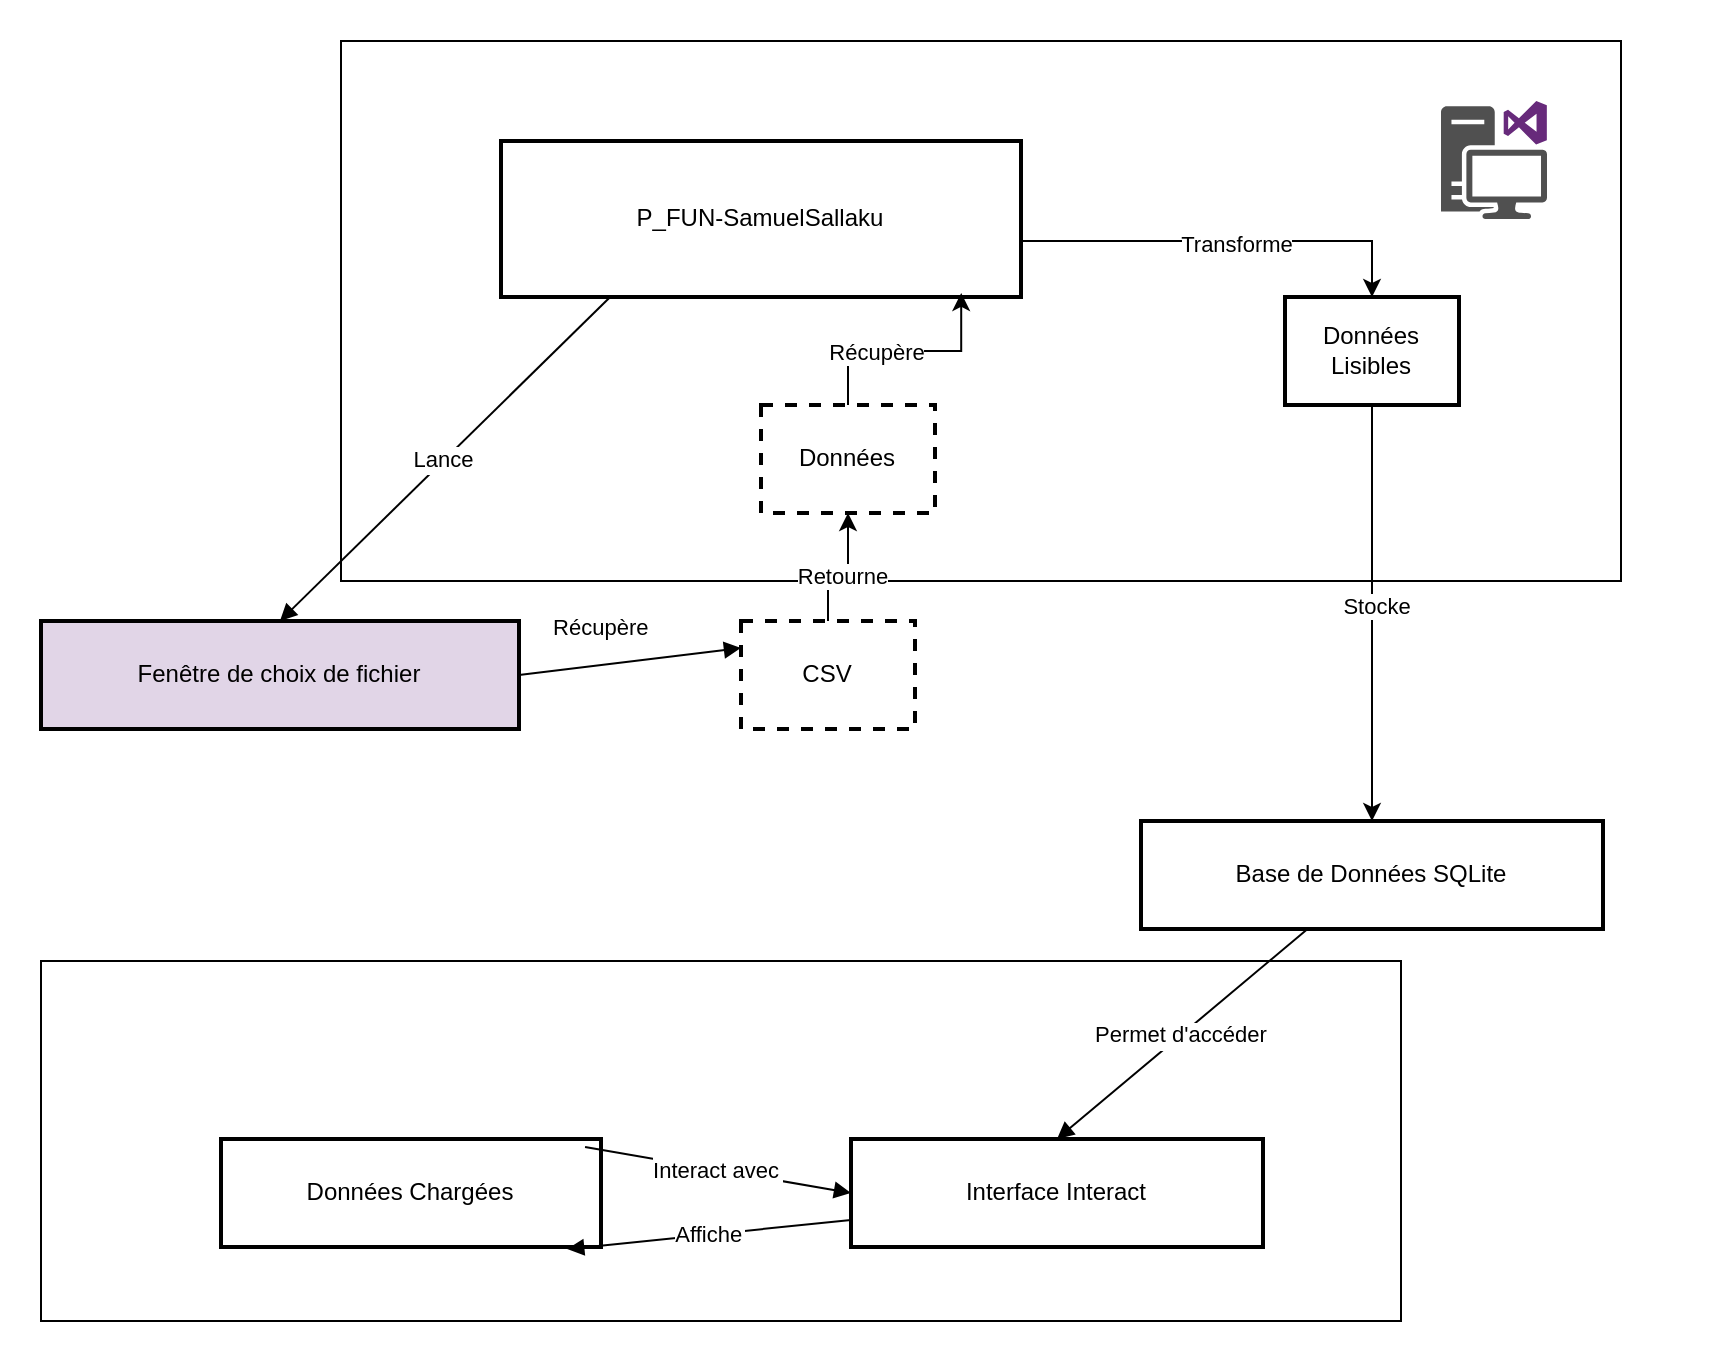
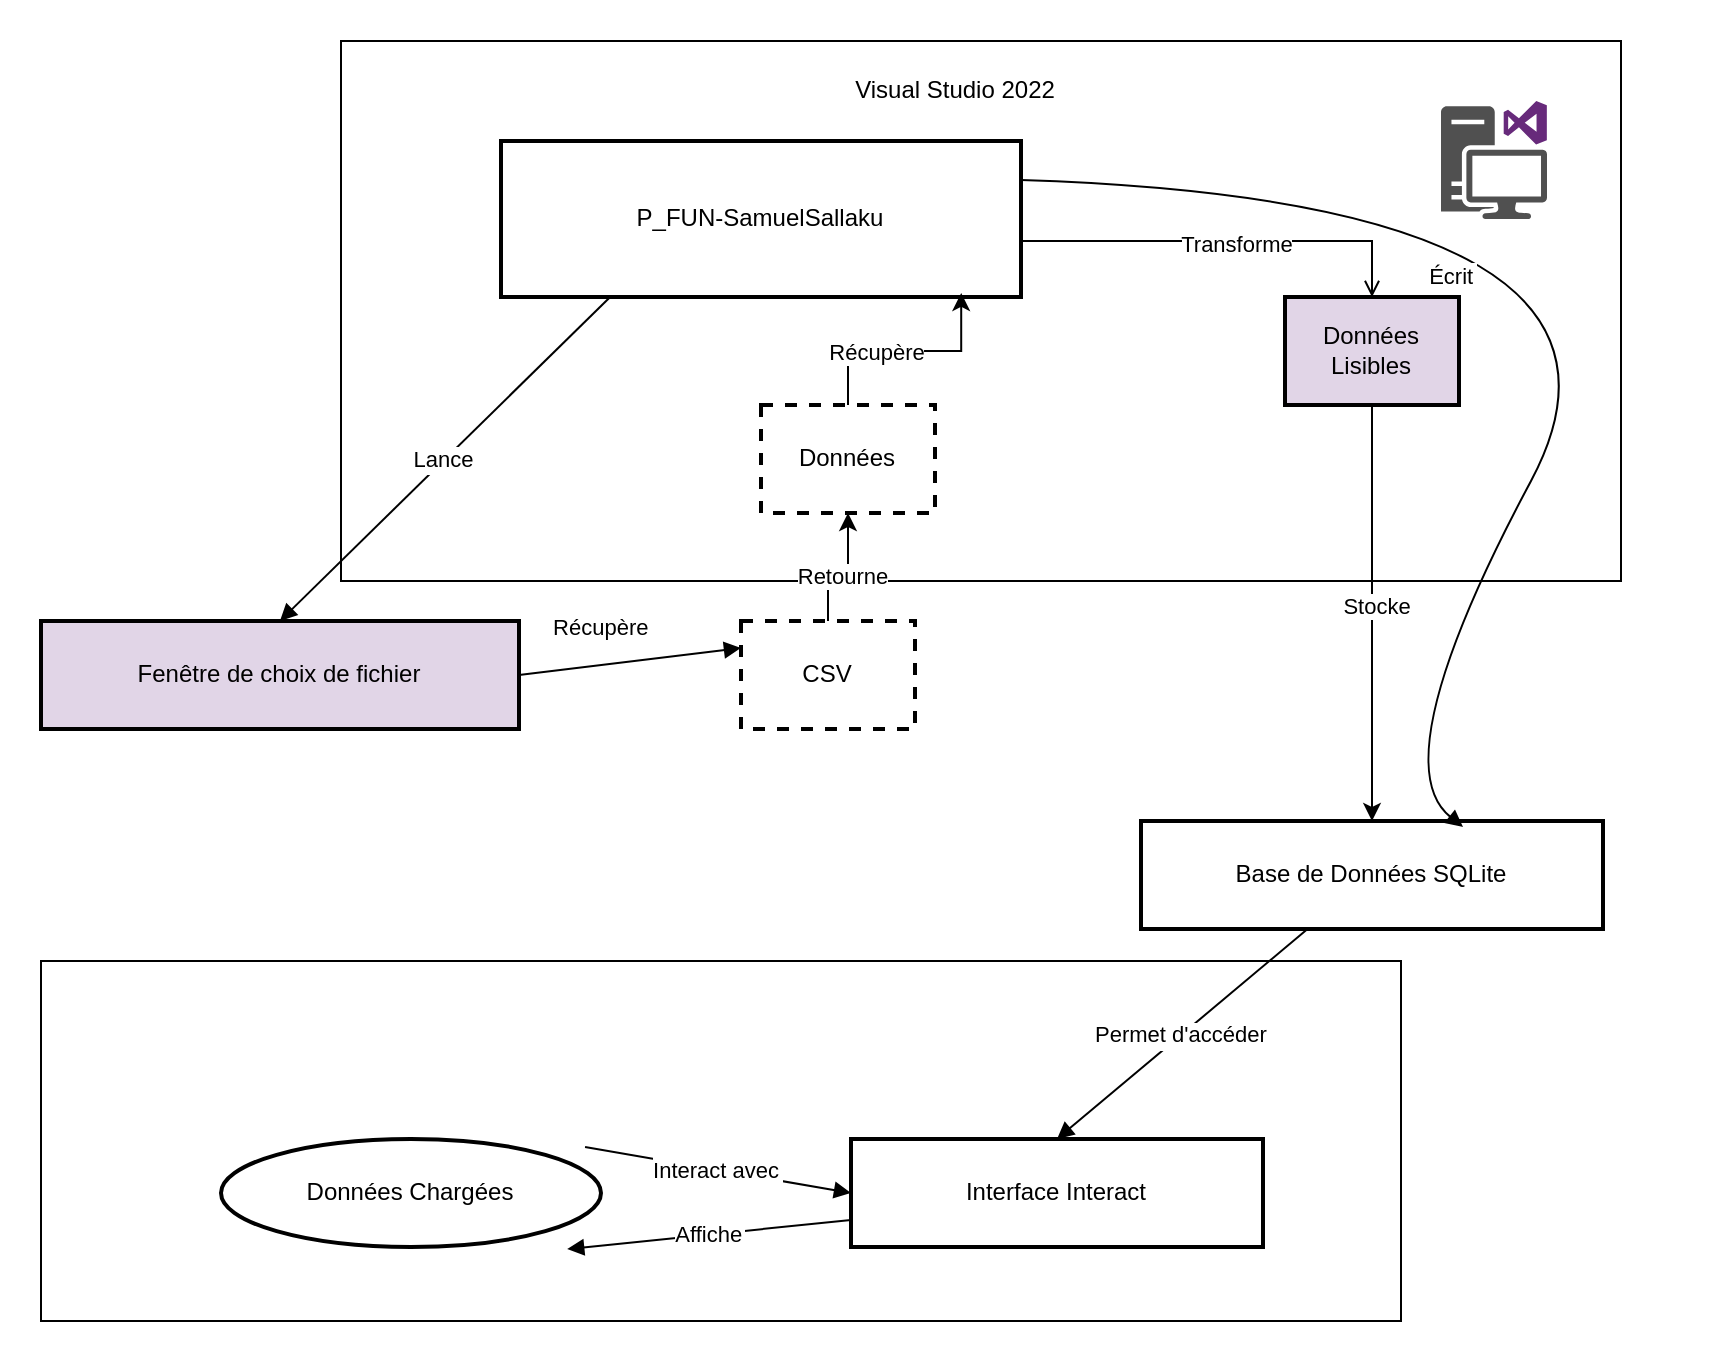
node "Visual Studio 2022": added
edge "P_FUN-SamuelSallaku" -> "Données Lisibles": arrowhead classic -> open
edge "P_FUN-SamuelSallaku" -> "Base de Données SQLite": added, label "Écrit"
node "Données Lisibles": fillcolor #ffffff -> #e1d5e7
node "Données Chargées": shape rectangle -> ellipse
